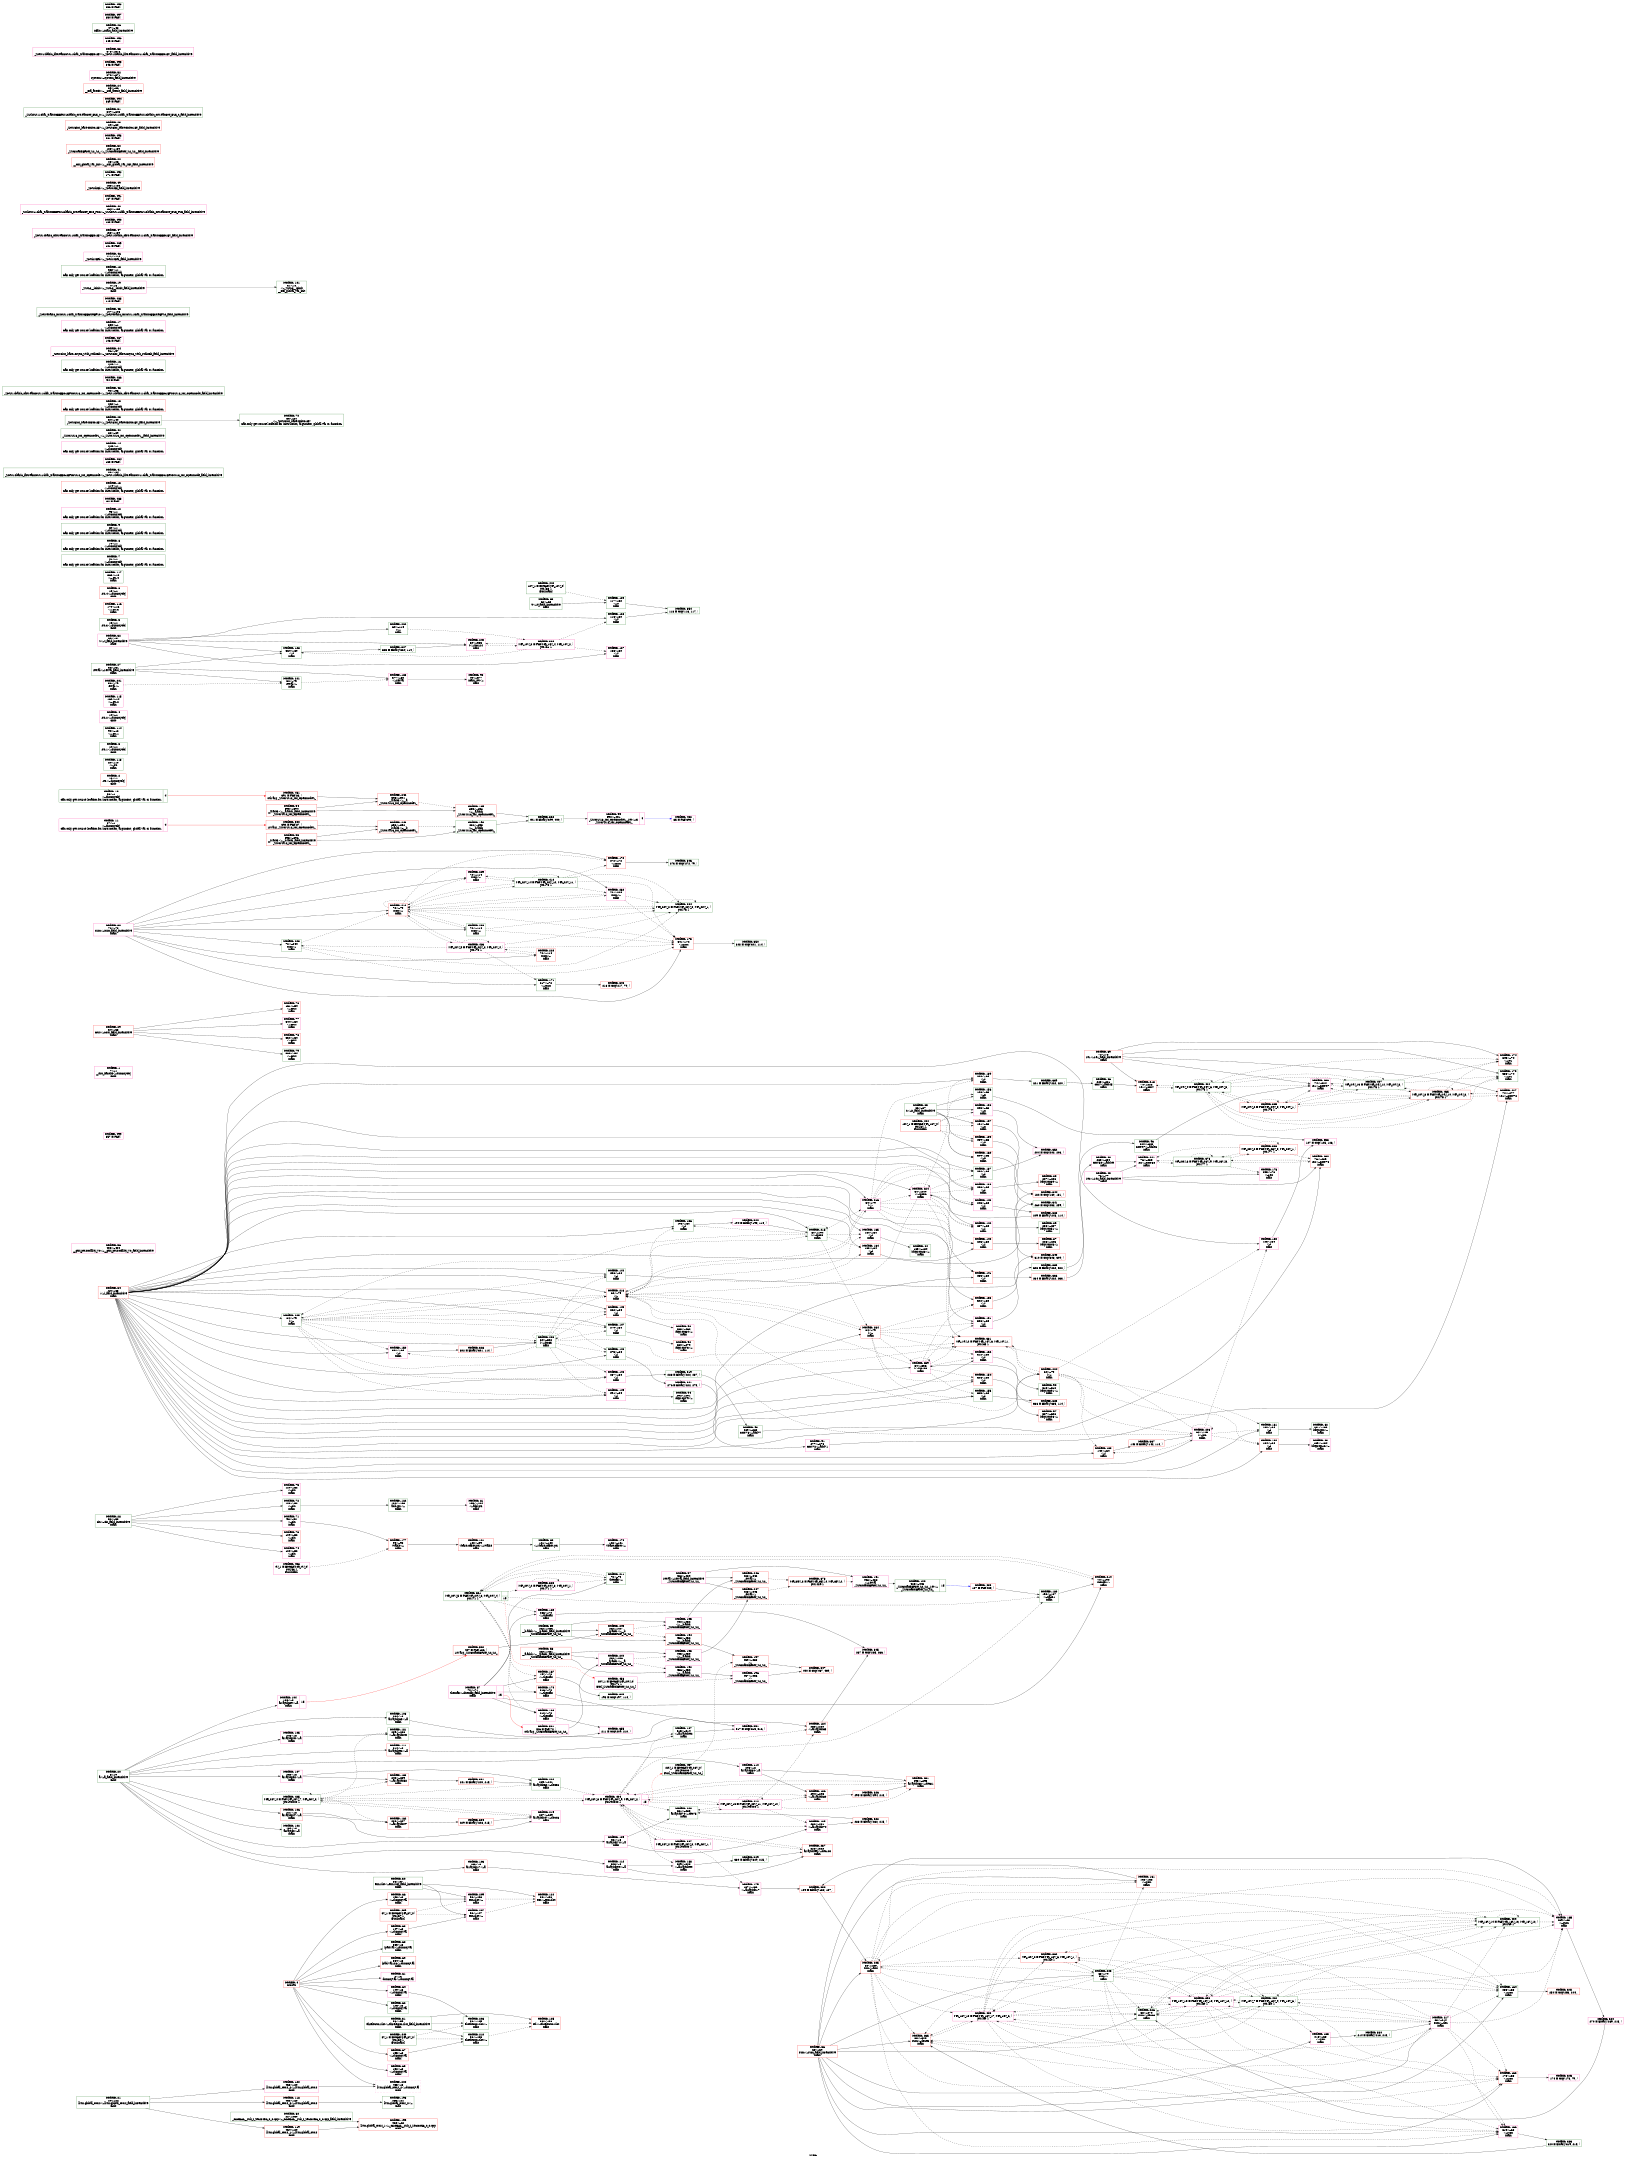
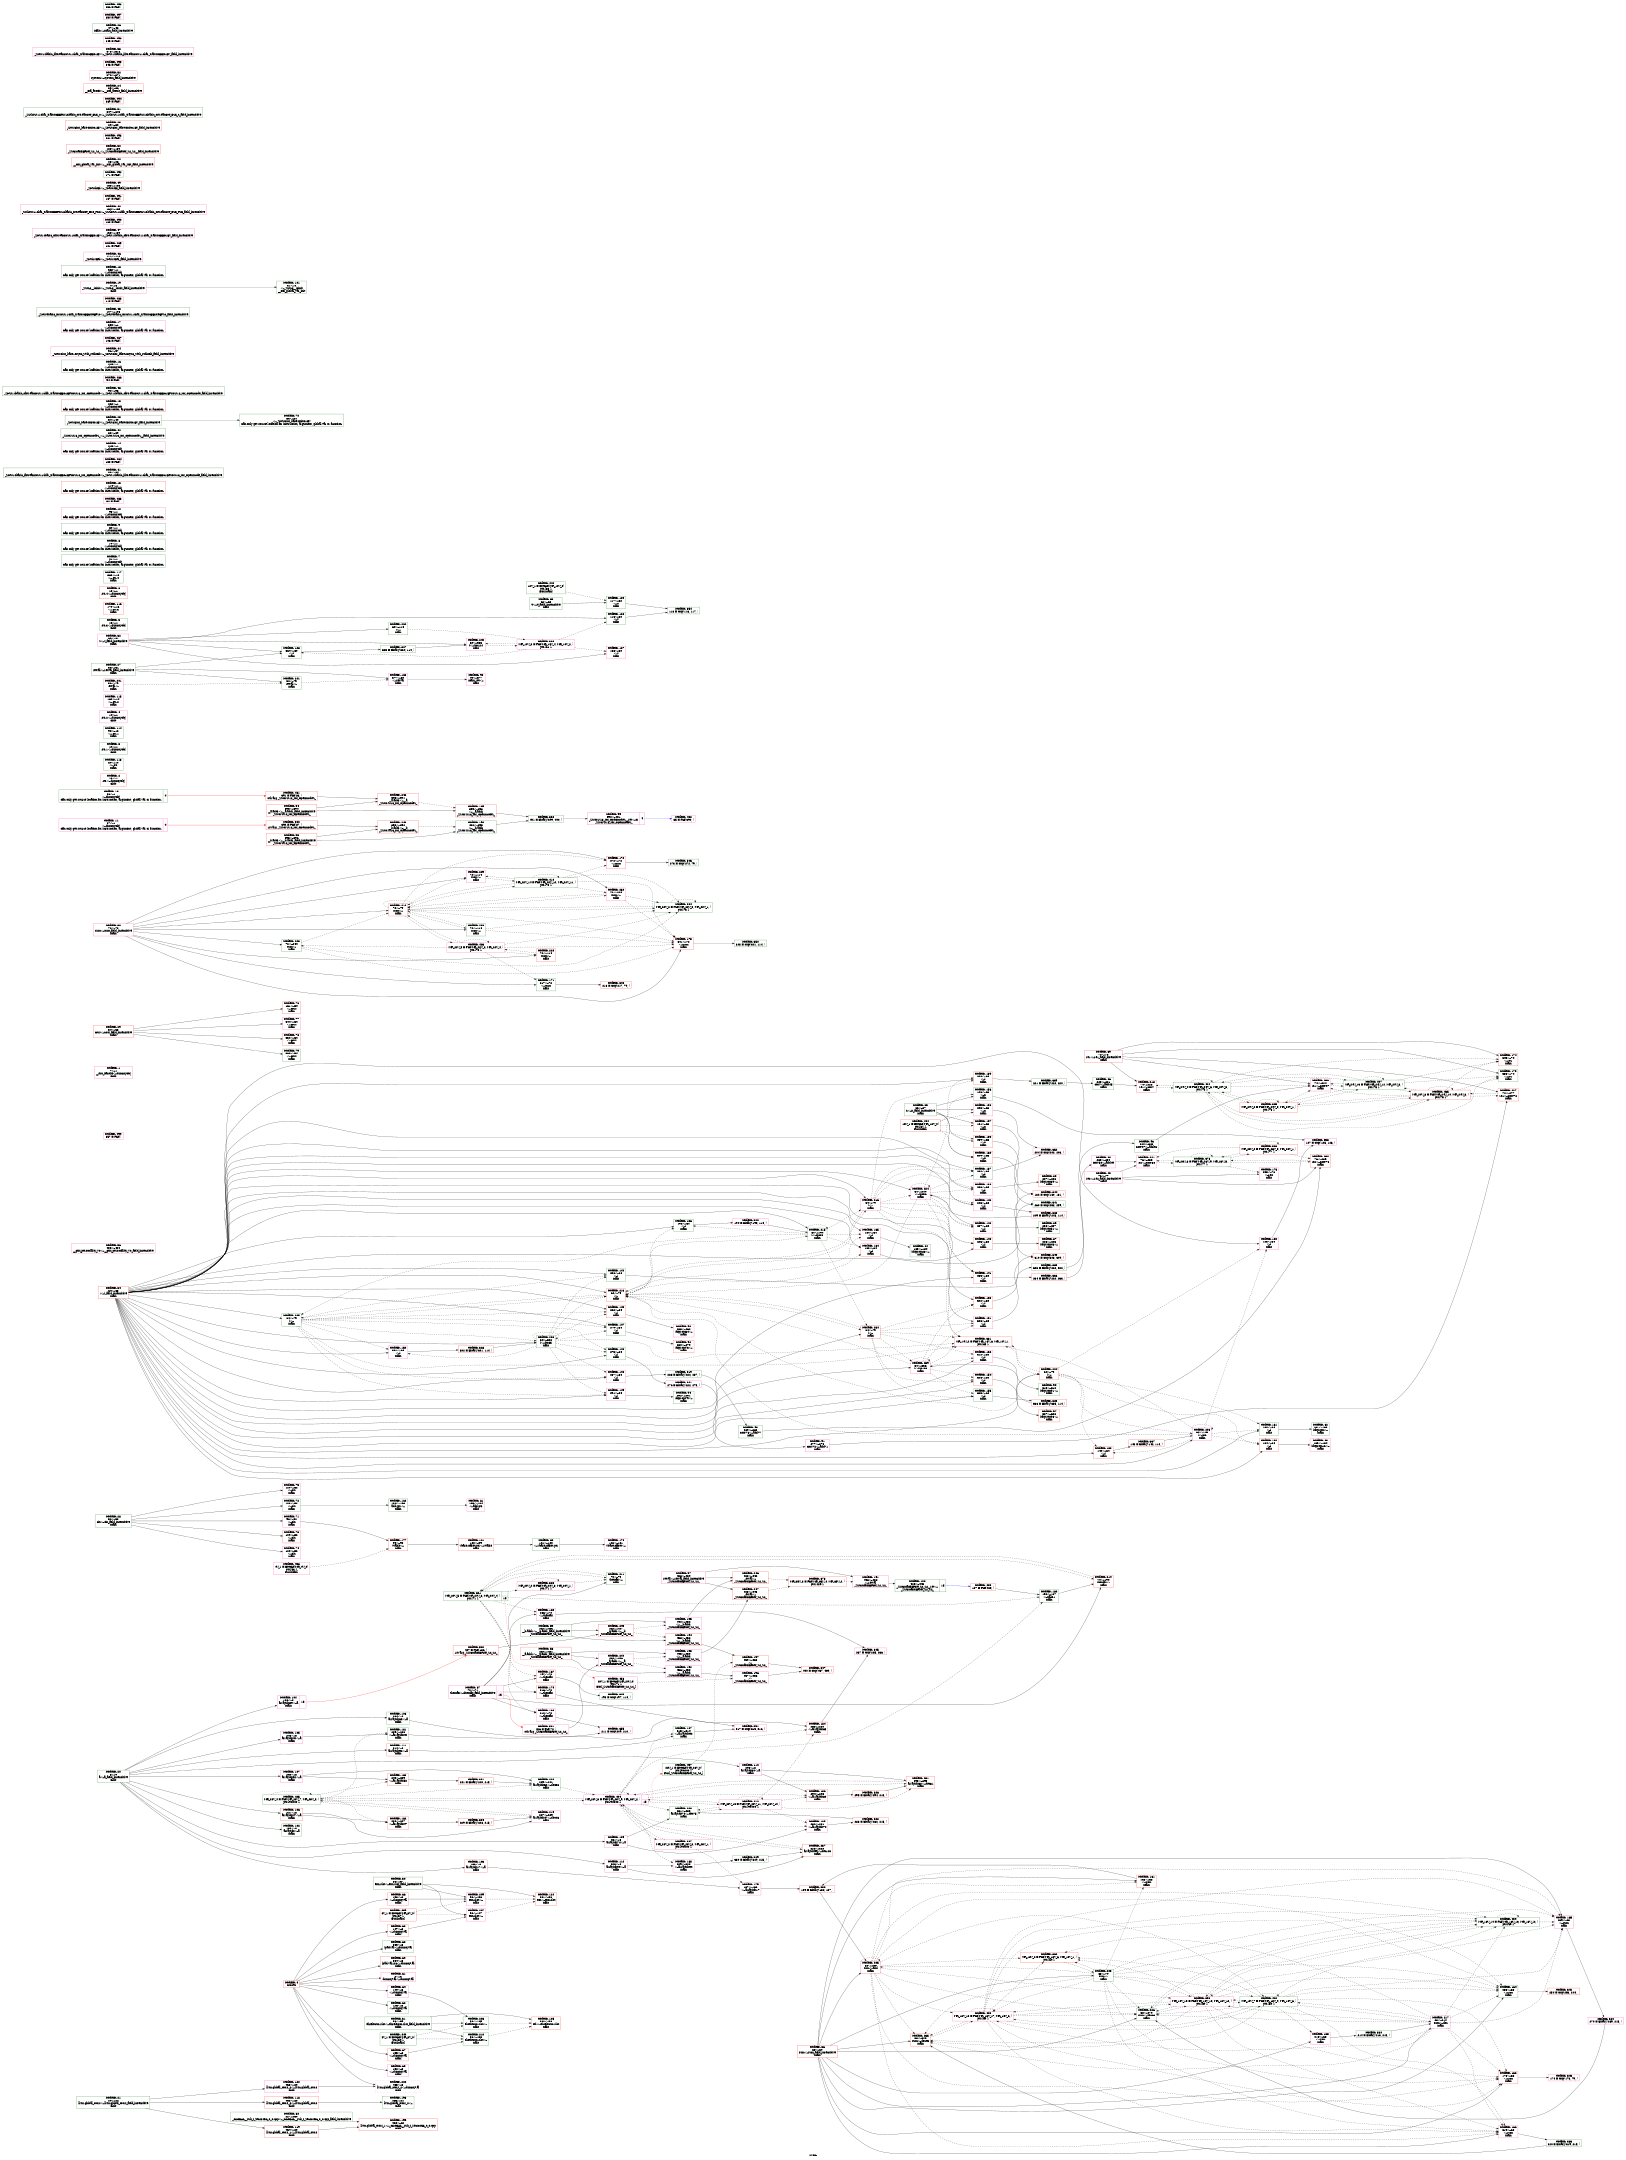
node "NodeID: 32": text "base" -> "main"
